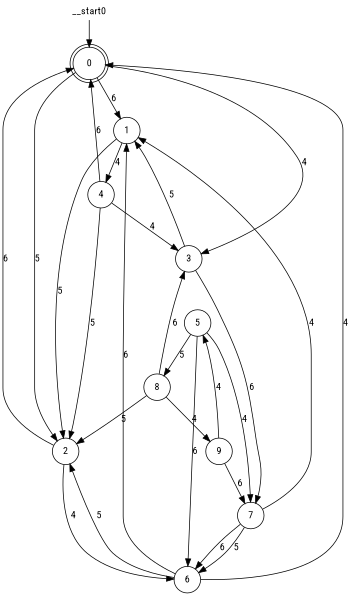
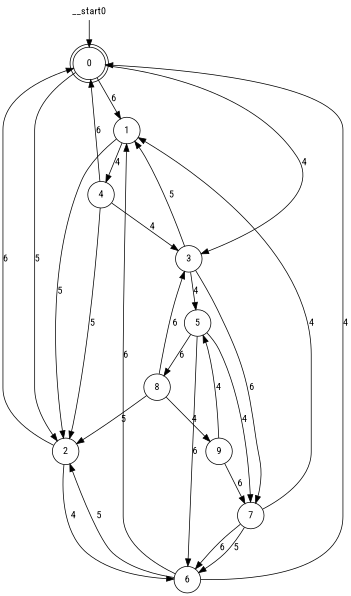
edge "3" -> "5": added, label "4"
edge "5" -> "8": label "5" -> "6"
